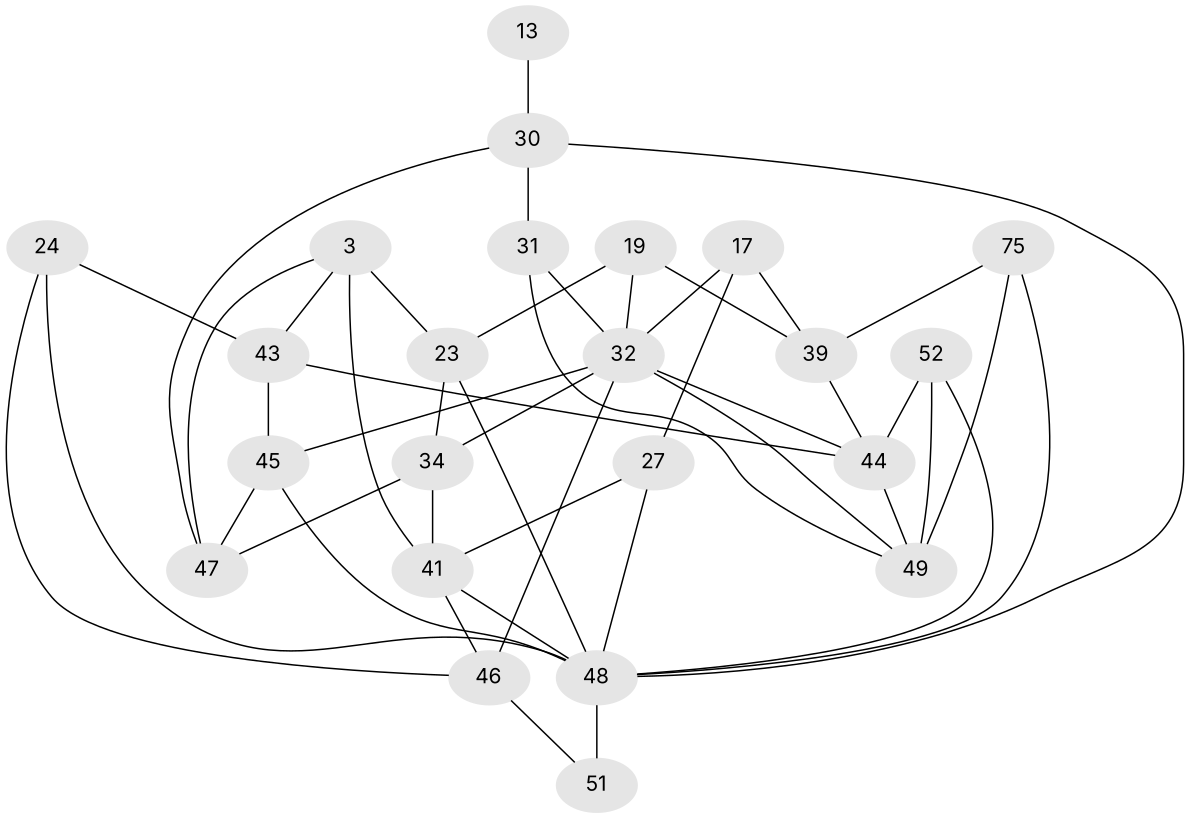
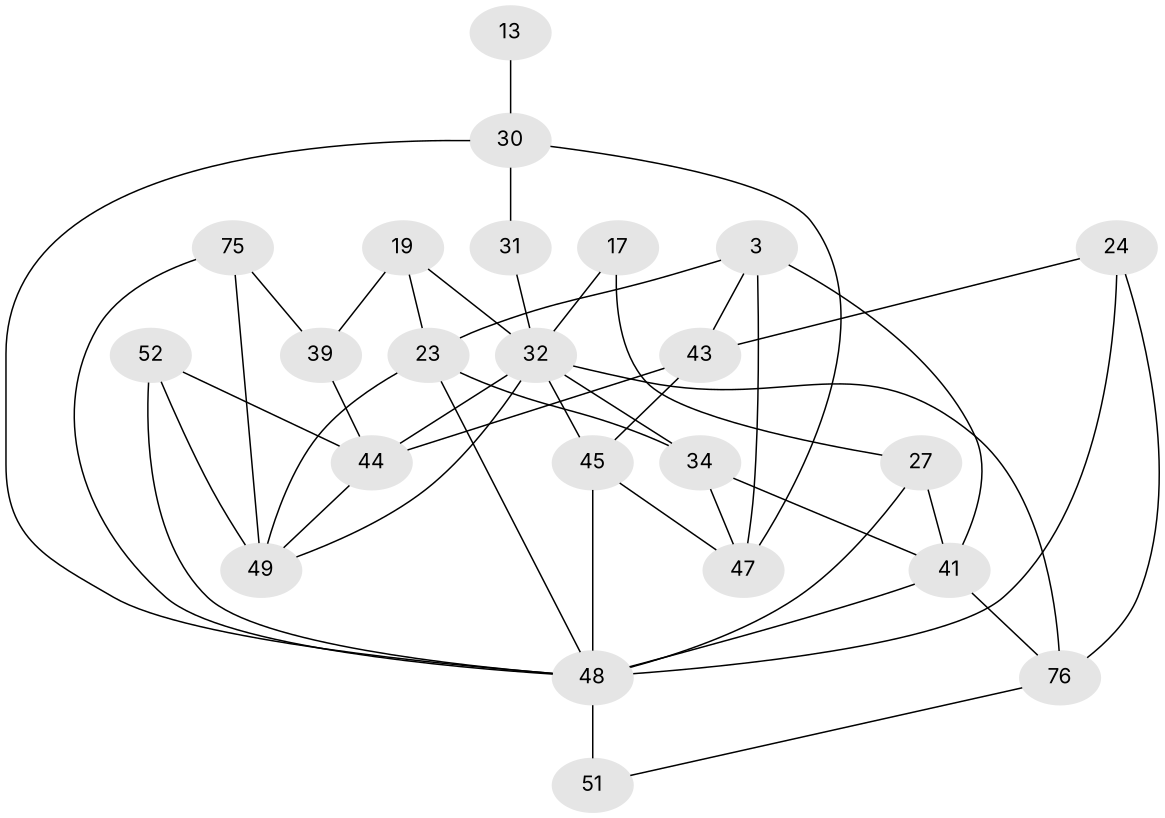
edge "17" -- "39": removed
edge "31" -- "49": now "23" -- "49"
node "46": label "46" -> "76"
